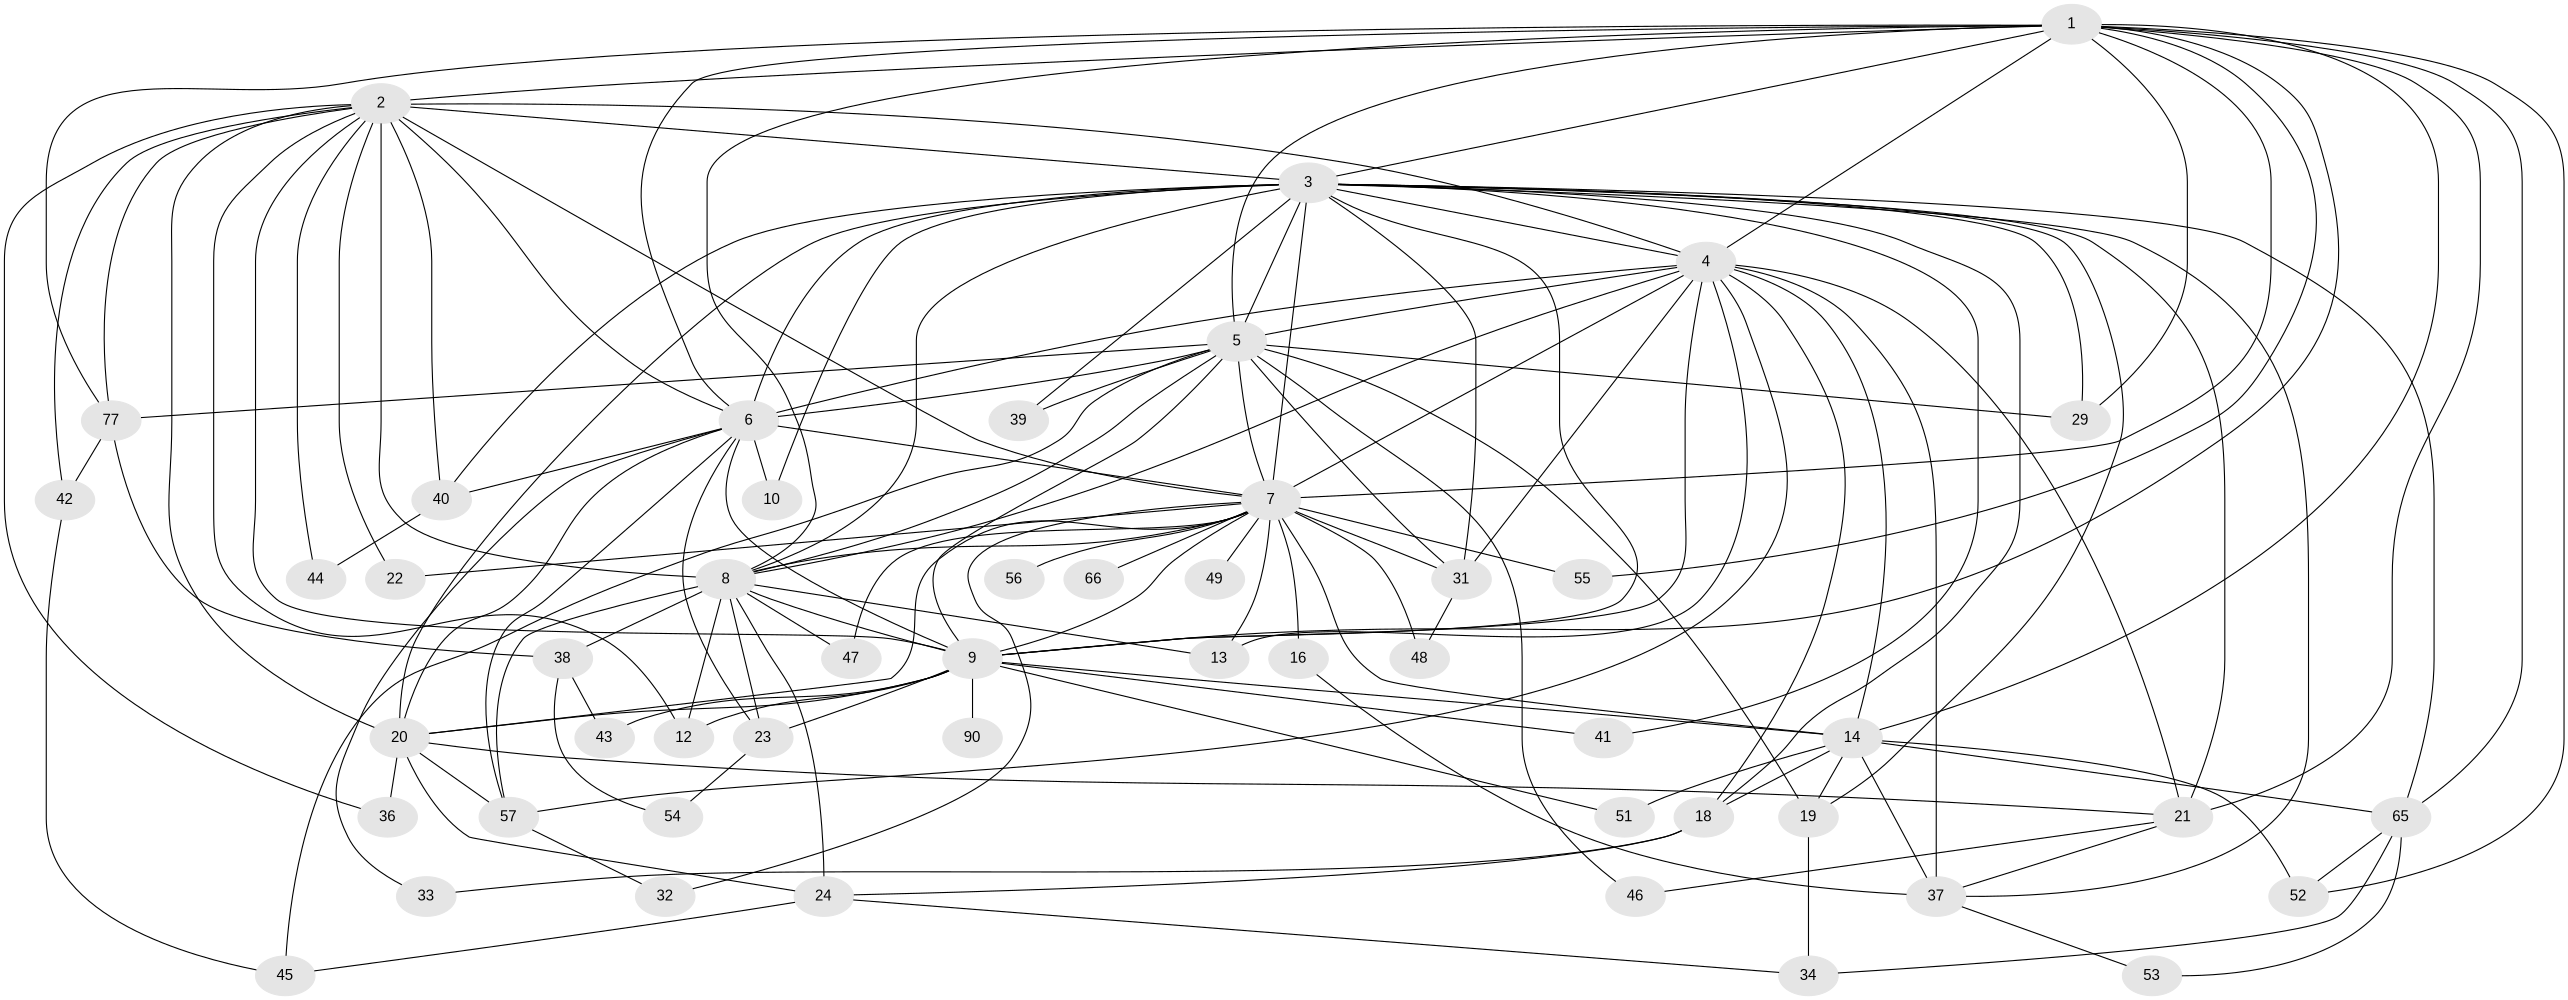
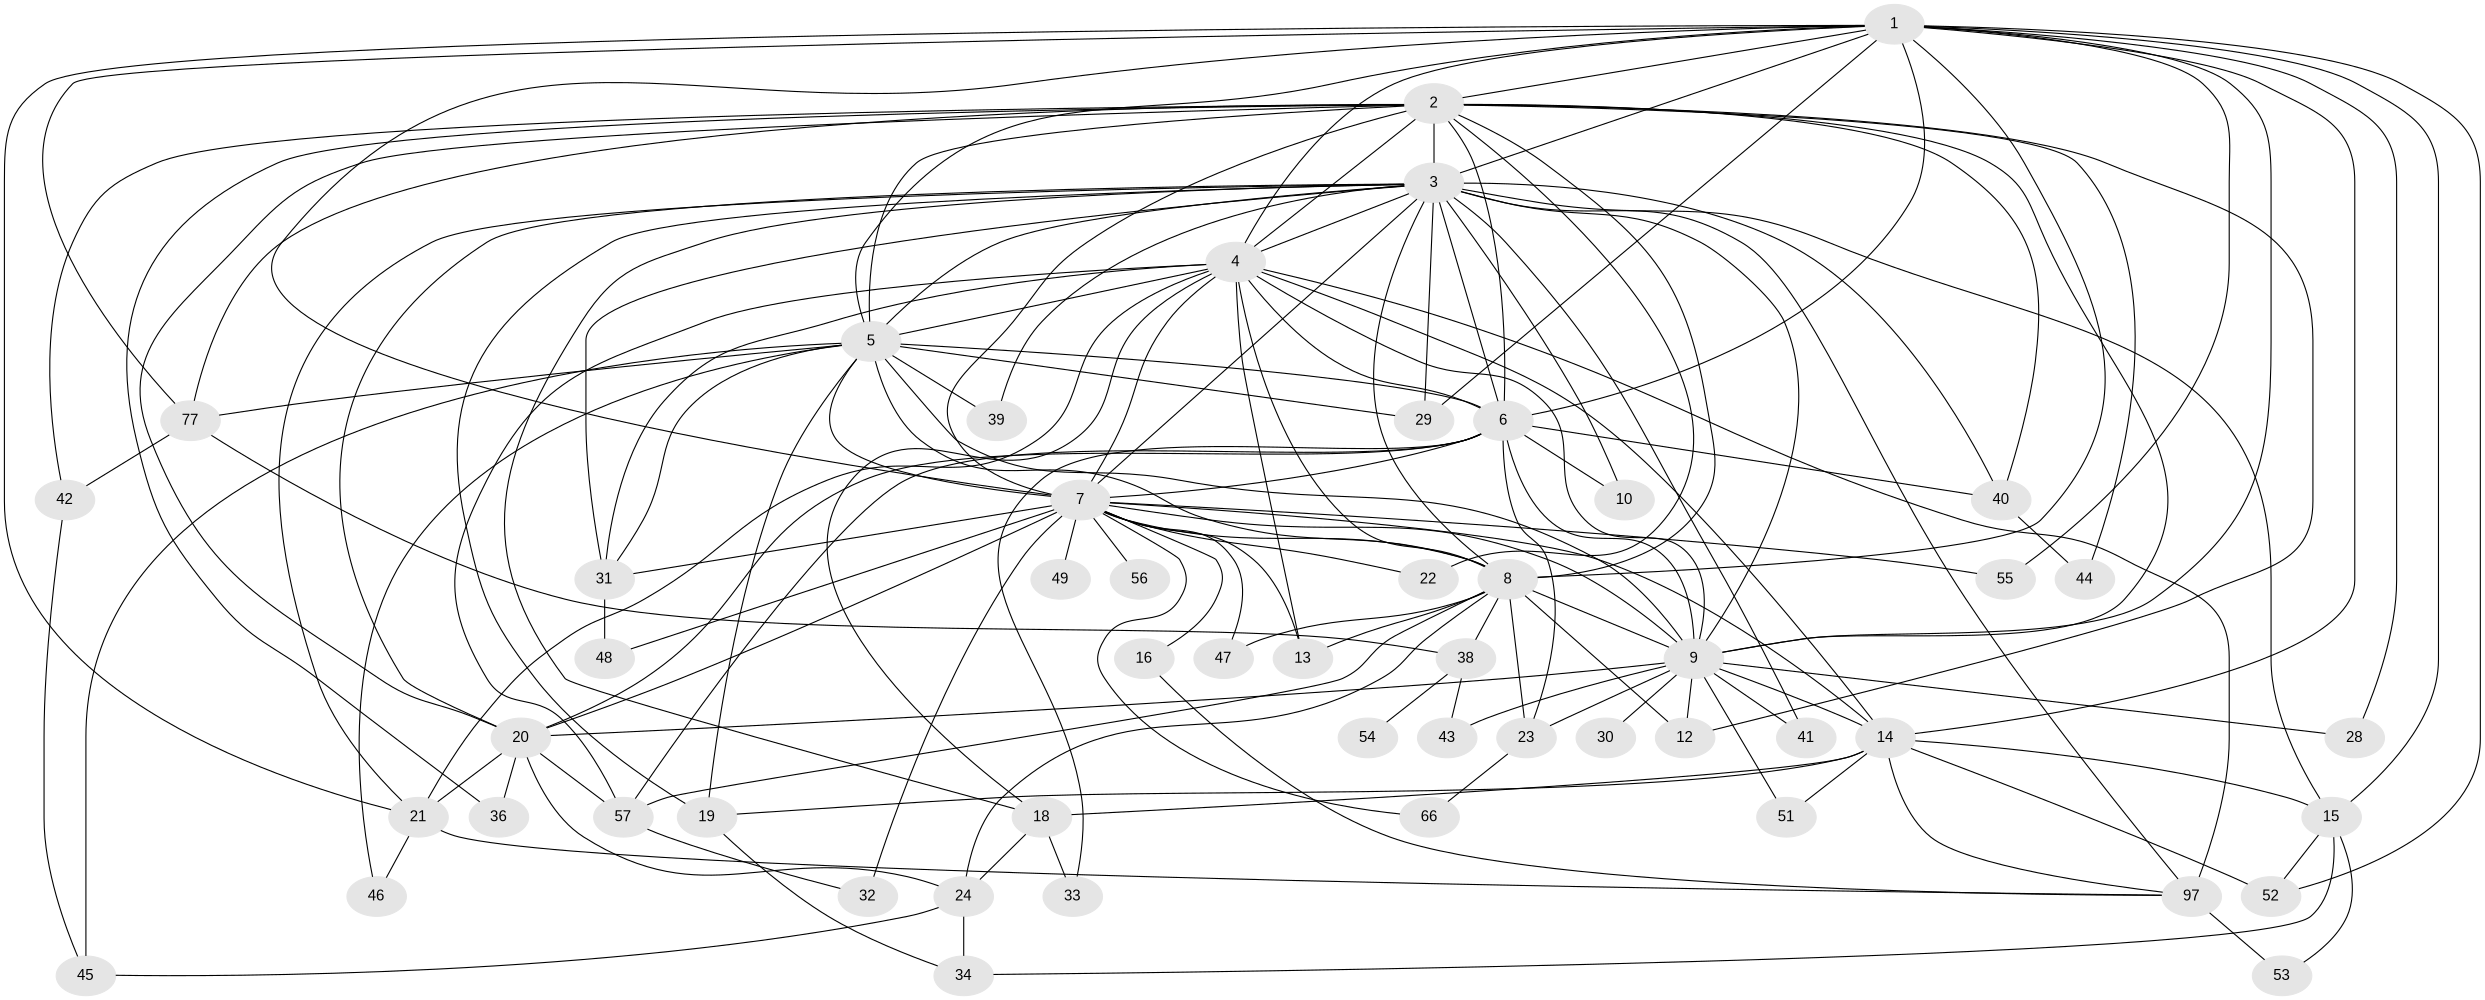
edge "2" -- "5": added
node "90": label "90" -> "30"
node "28": added
edge "23" -- "54": now "23" -- "66"
node "65": label "65" -> "15"
node "37": label "37" -> "97"
